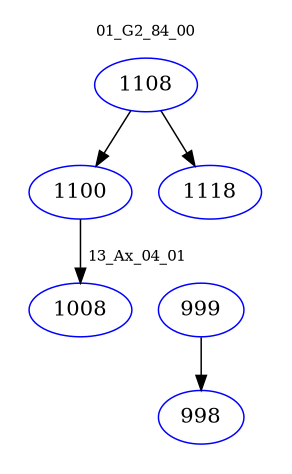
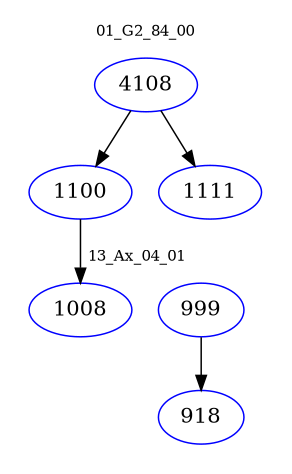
node "1108": label "1108" -> "4108"
node "1118": label "1118" -> "1111"
node "998": label "998" -> "918"
